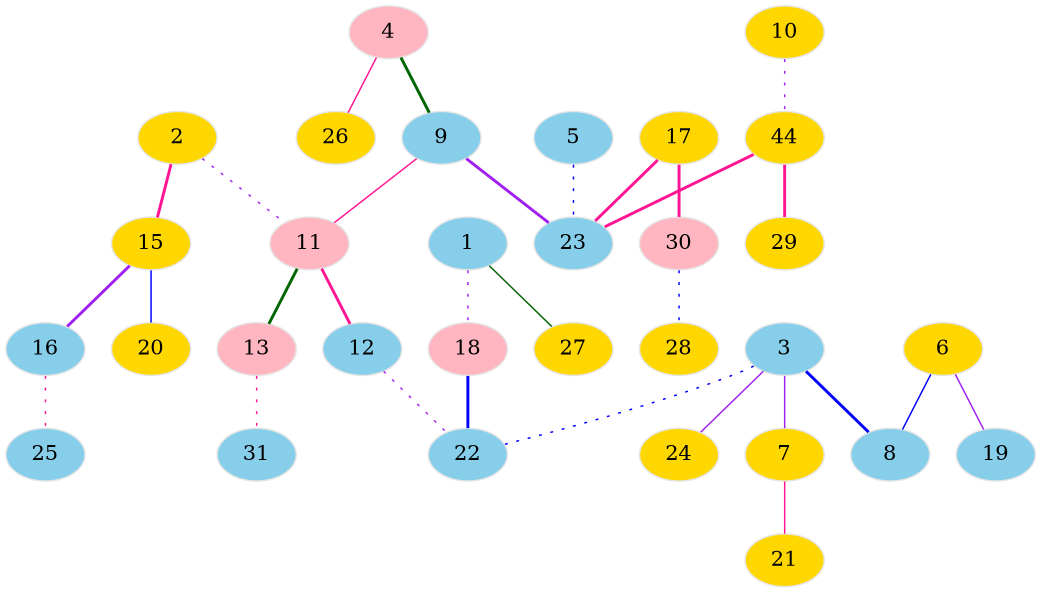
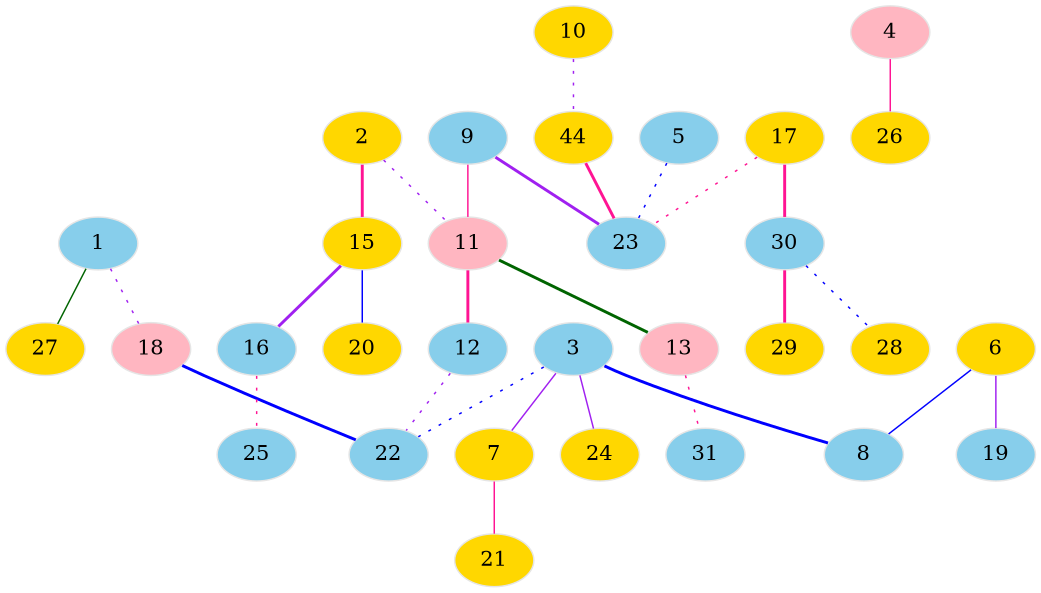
edge "4" -- "9": removed
edge "17" -- "23": style bold -> dotted
edge "44" -- "29": now "30" -- "29"
node "30": fillcolor lightpink -> skyblue
